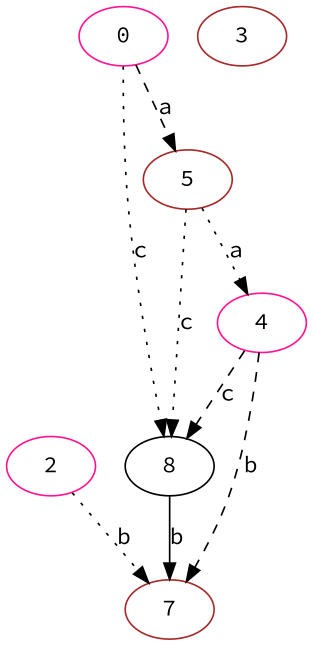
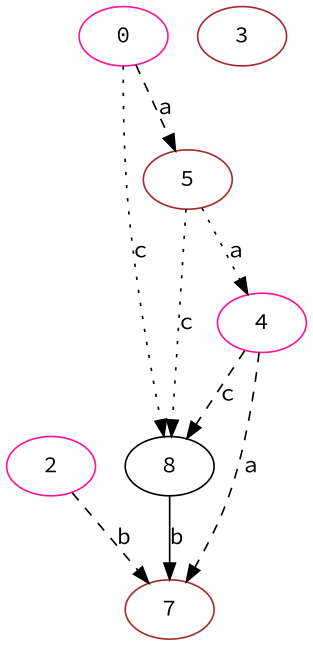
edge "4" -> "7": label "b" -> "a"
edge "2" -> "7": style dotted -> dashed
